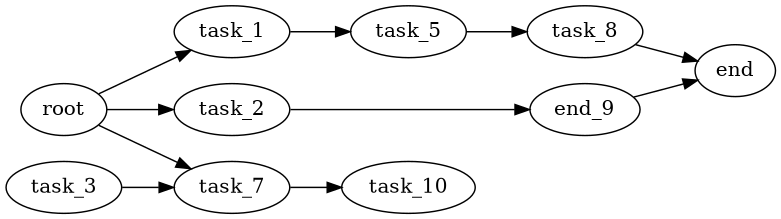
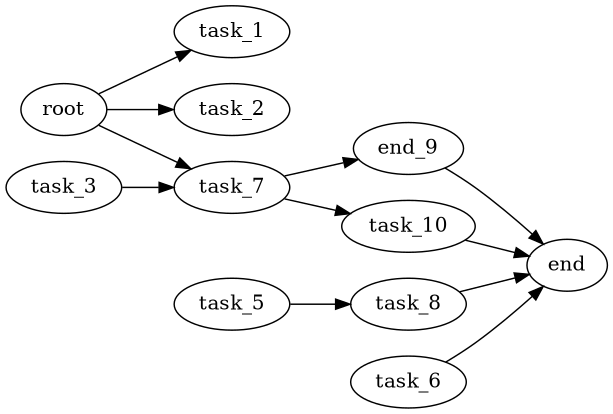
edge "task_1" -> "task_5": removed
edge "task_2" -> "end_9": now "task_7" -> "end_9"
edge "task_10" -> "end": added
node "task_6": added
